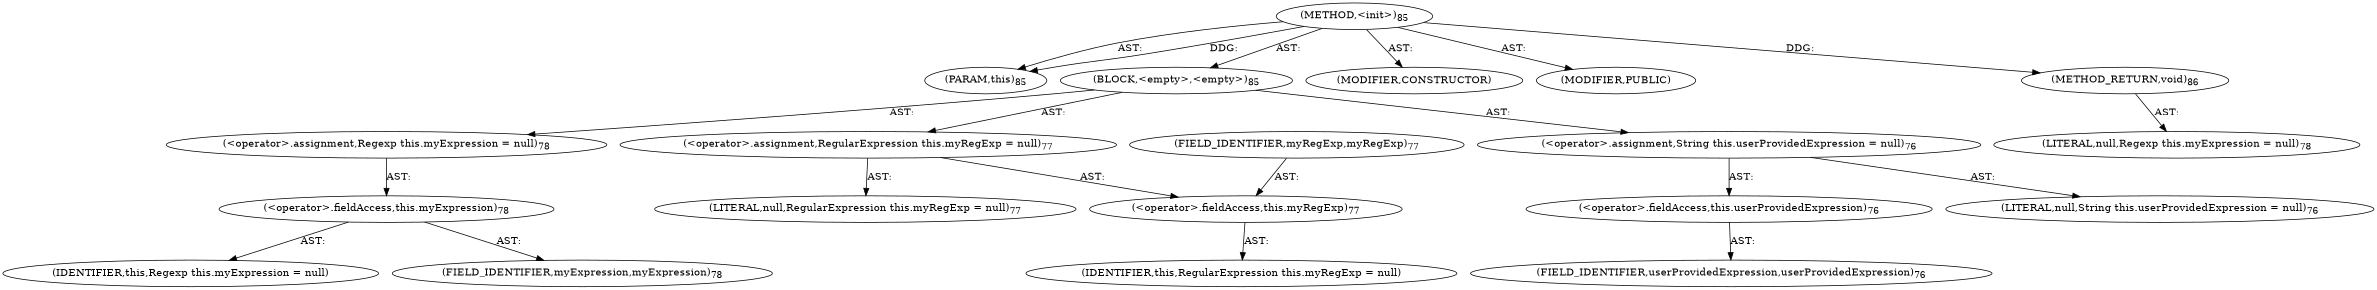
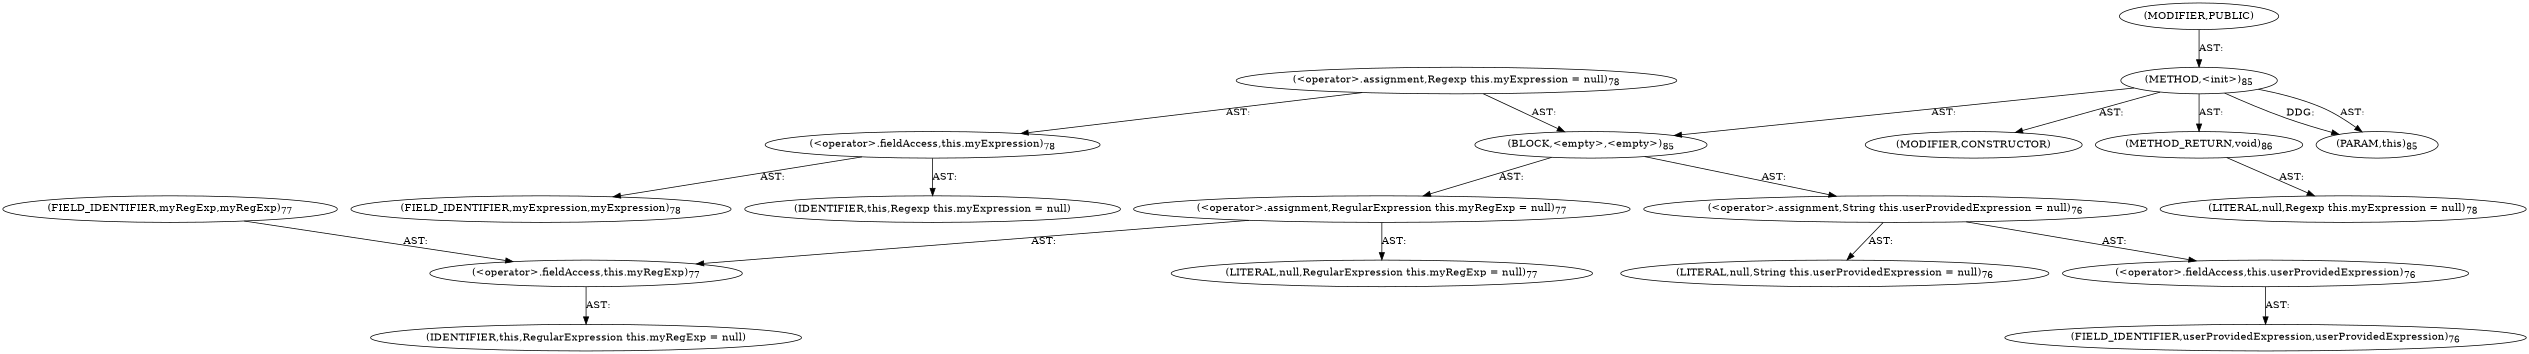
edge "(METHOD,<init>)" -> "(MODIFIER,PUBLIC)": reversed
edge "(METHOD,<init>)" -> "(METHOD_RETURN,void)": label "DDG: " -> "AST: "
edge "(BLOCK,<empty>,<empty>)" -> "(<operator>.assignment,Regexp this.myExpression = null)": reversed
